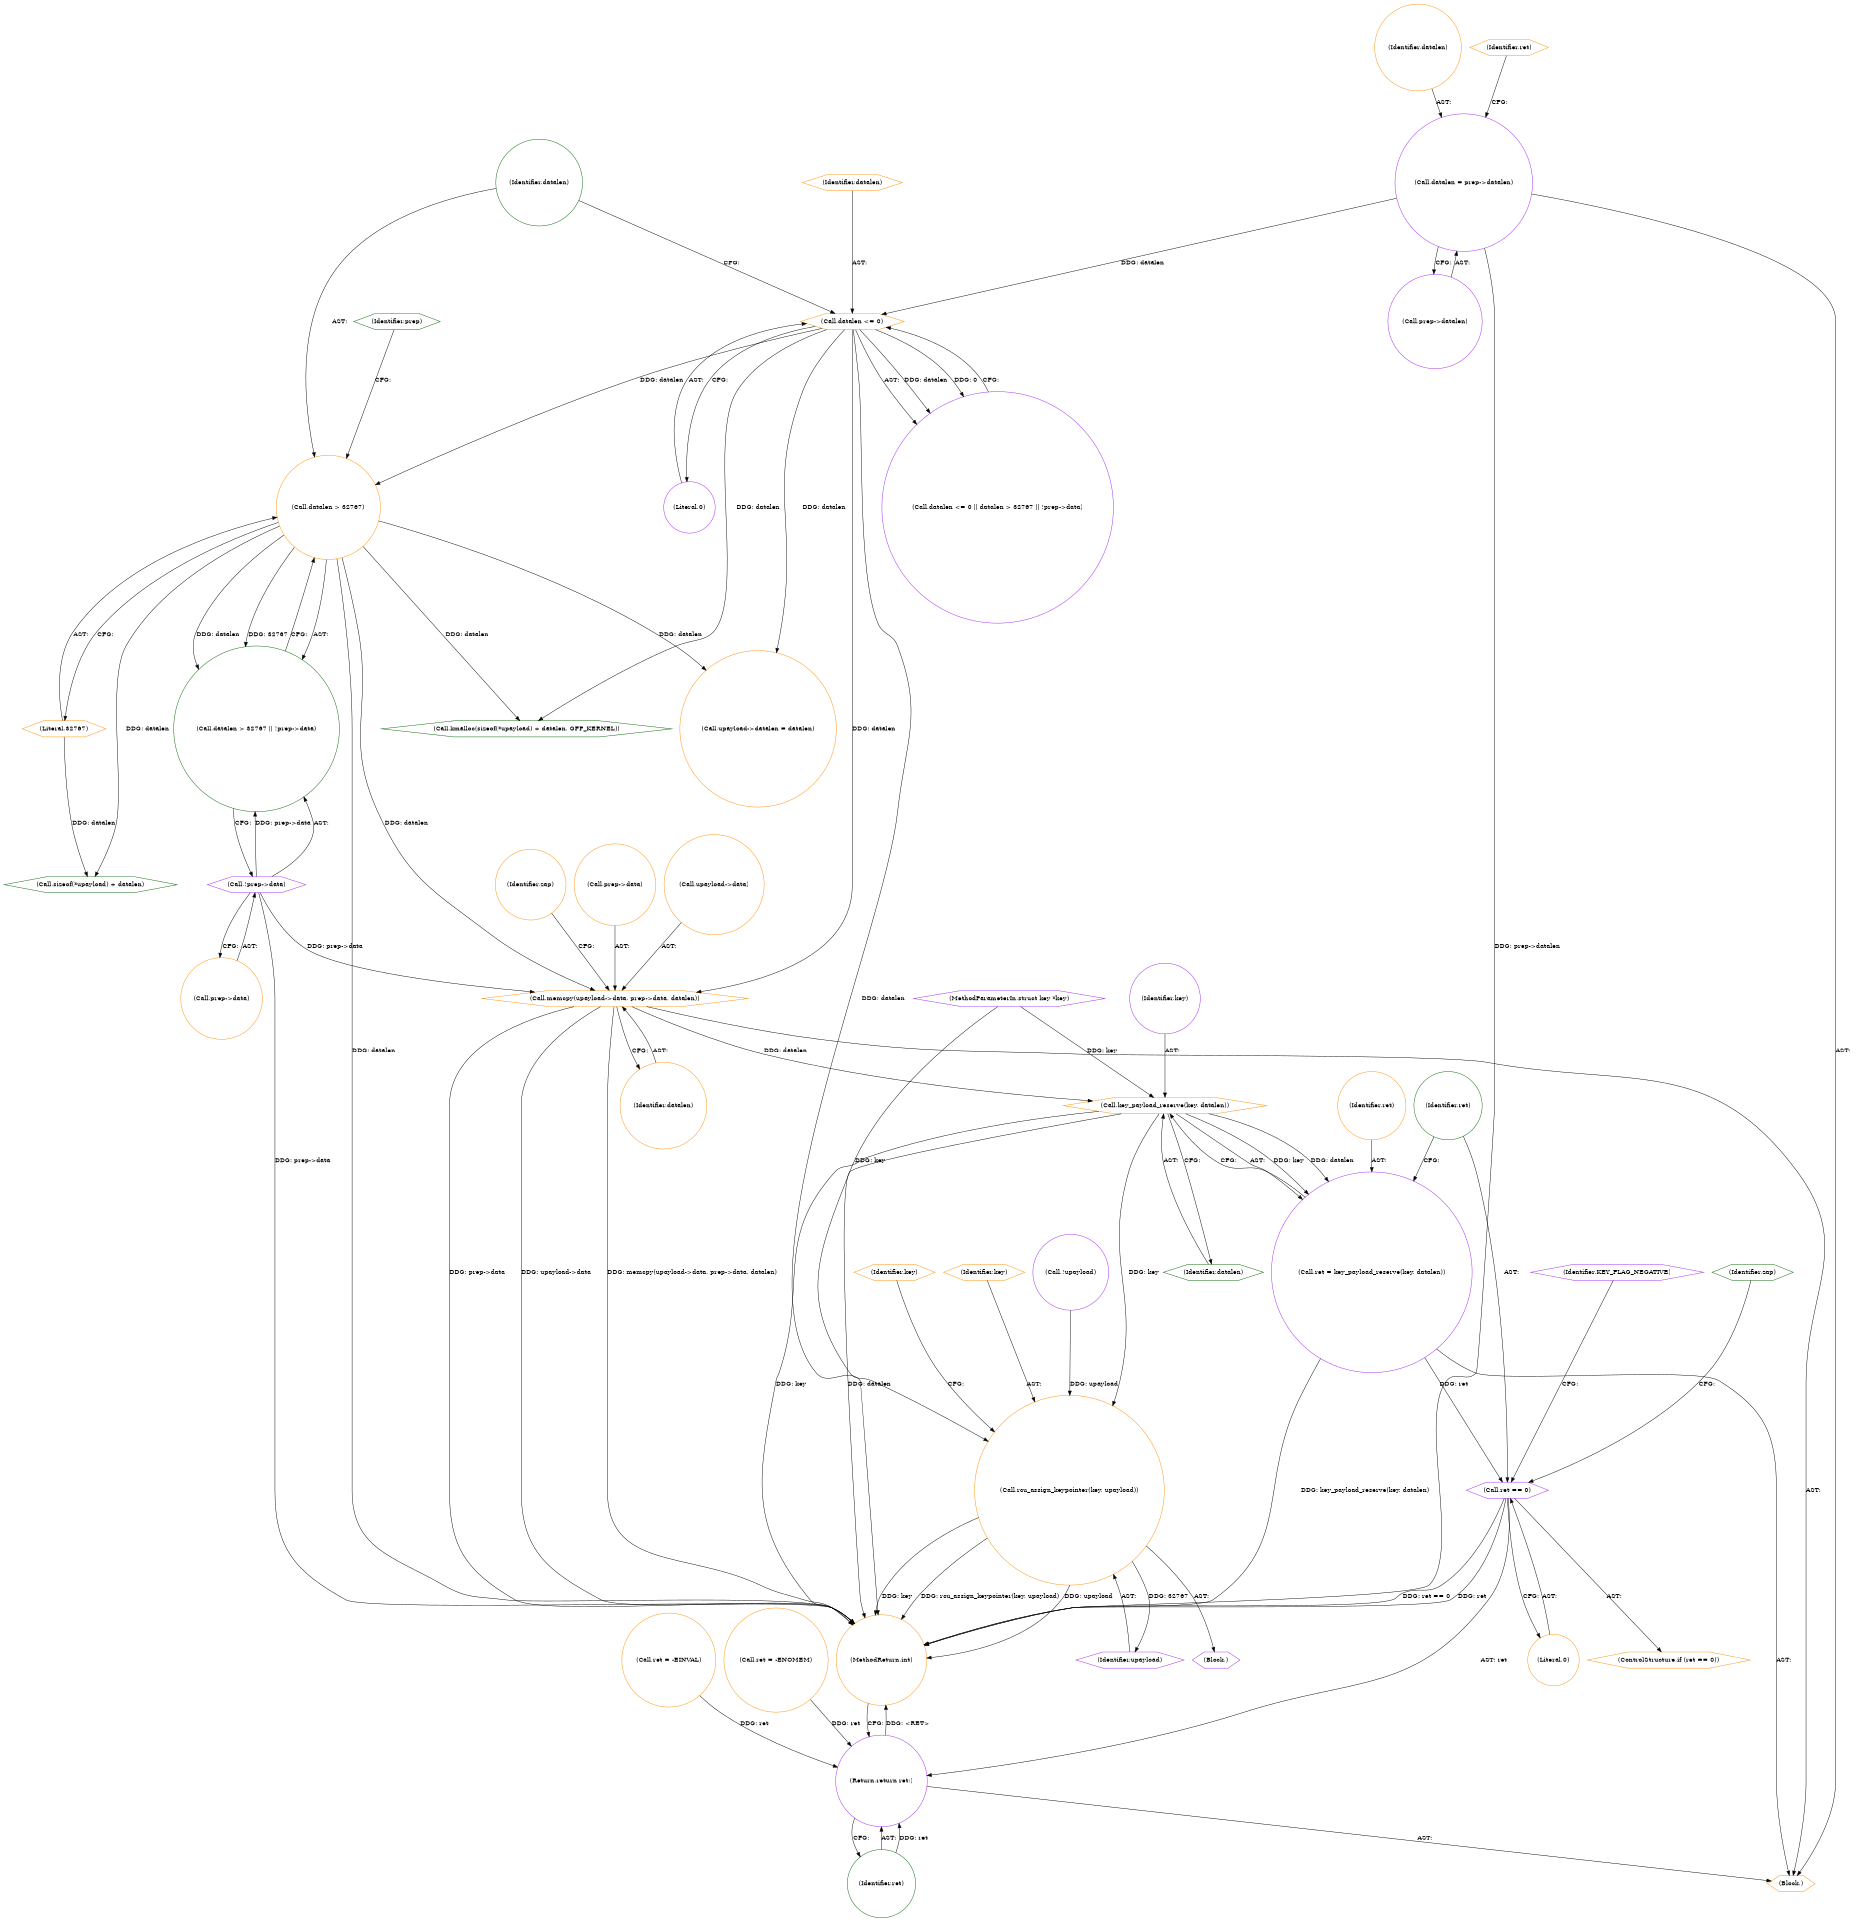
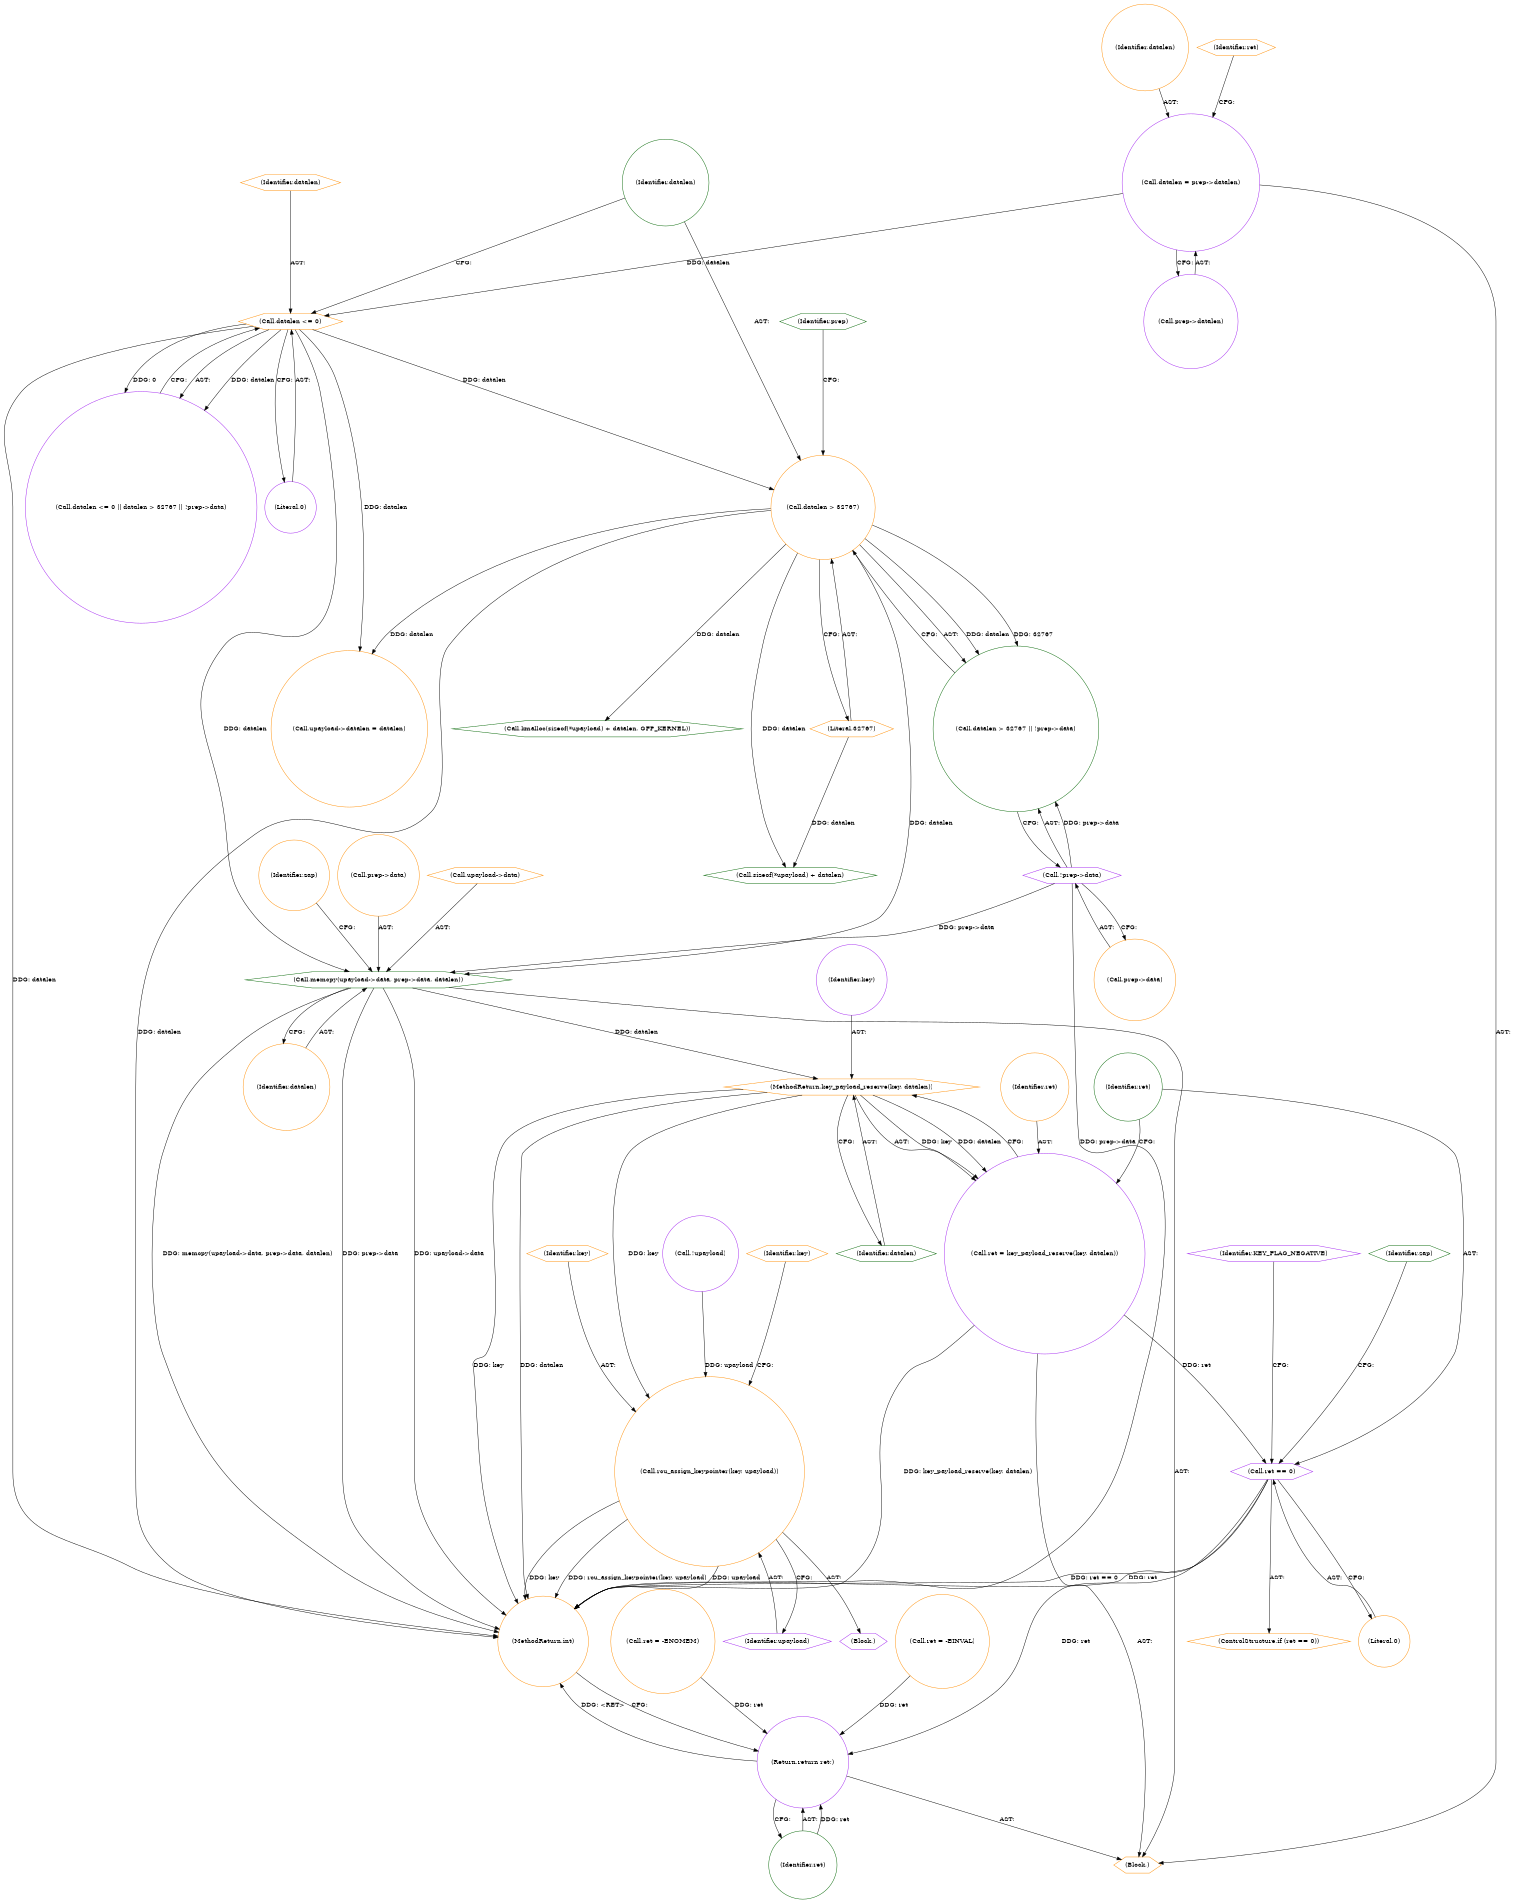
edge "(Call,datalen <= 0)" -> "(Call,kmalloc(sizeof(*upayload) + datalen, GFP_KERNEL))": removed, label "DDG: datalen"
node "(Call,upayload->data)": shape circle -> hexagon
node "(Call,memcpy(upayload->data, prep->data, datalen))": color darkorange -> darkgreen
node "(MethodParameterIn,struct key *key)": removed
node "(Call,key_payload_reserve(key, datalen))": label "(Call,key_payload_reserve(key, datalen))" -> "(MethodReturn,key_payload_reserve(key, datalen))"
edge "(Call,datalen = prep->datalen)" -> "(MethodReturn,int)": removed, label "DDG: prep->datalen"
edge "(Call,rcu_assign_keypointer(key, upayload))" -> "(Identifier,upayload)": label "DDG: 32767" -> "CFG: "
edge "(Call,ret == 0)" -> "(Return,return ret;)": label "AST: ret" -> "DDG: ret"
